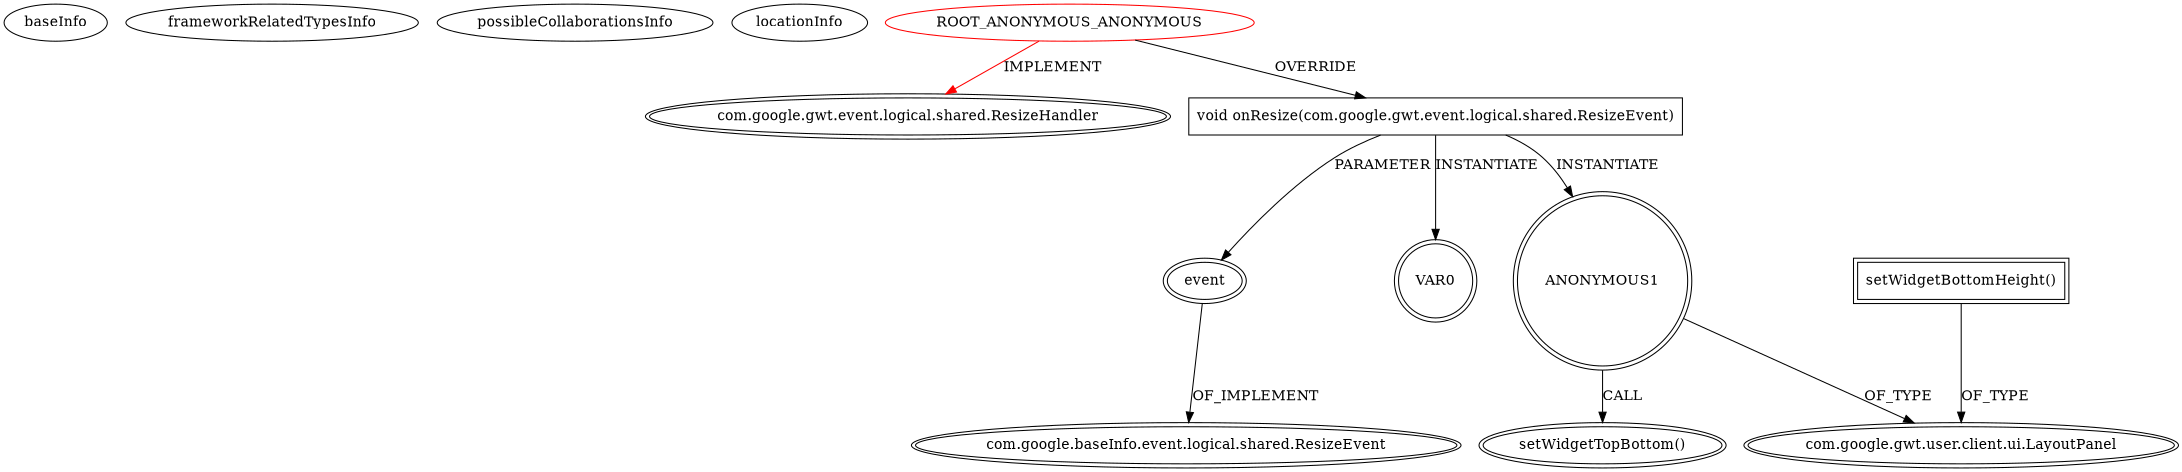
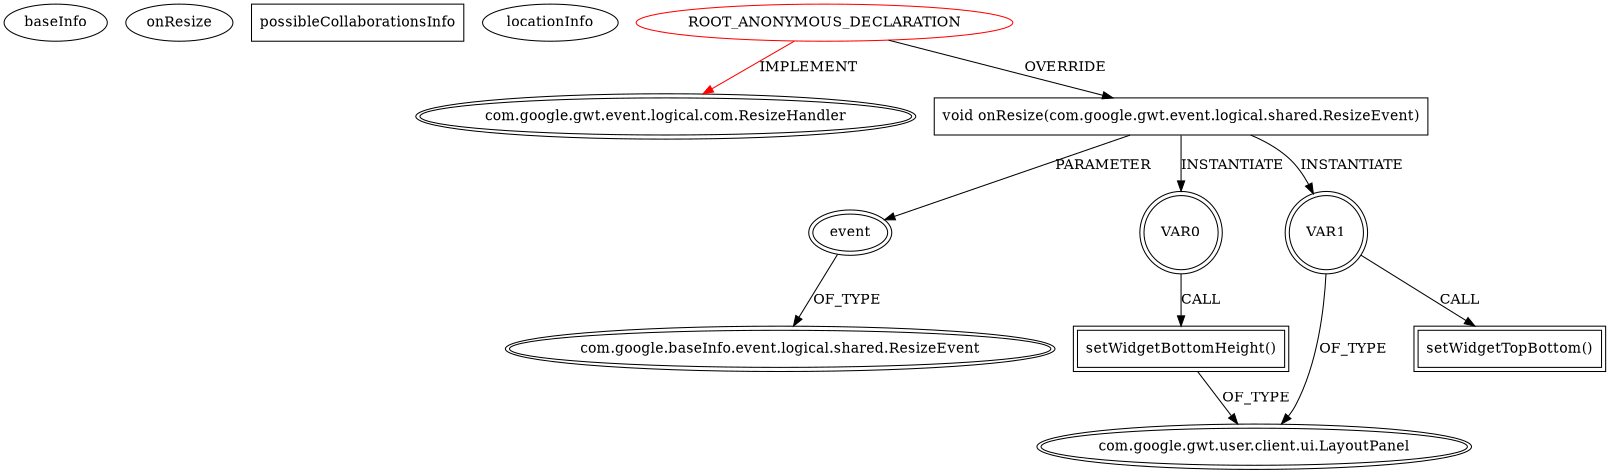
node "frameworkRelatedTypesInfo": label "frameworkRelatedTypesInfo" -> "onResize"
node "possibleCollaborationsInfo": shape ellipse -> box
node "ROOT_ANONYMOUS_ANONYMOUS": label "ROOT_ANONYMOUS_ANONYMOUS" -> "ROOT_ANONYMOUS_DECLARATION"
node "com.google.gwt.event.logical.shared.ResizeHandler": label "com.google.gwt.event.logical.shared.ResizeHandler" -> "com.google.gwt.event.logical.com.ResizeHandler"
node "ANONYMOUS1": label "ANONYMOUS1" -> "VAR1"
edge "VAR0" -> "setWidgetBottomHeight()": added, label "CALL"
edge "event" -> "com.google.baseInfo.event.logical.shared.ResizeEvent": label "OF_IMPLEMENT" -> "OF_TYPE"
node "setWidgetTopBottom()": shape ellipse -> box
